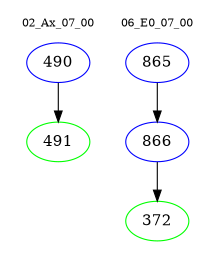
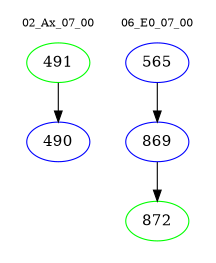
node "865": label "865" -> "565"
edge "490" -> "491": reversed
node "866": label "866" -> "869"
node "372": label "372" -> "872"
